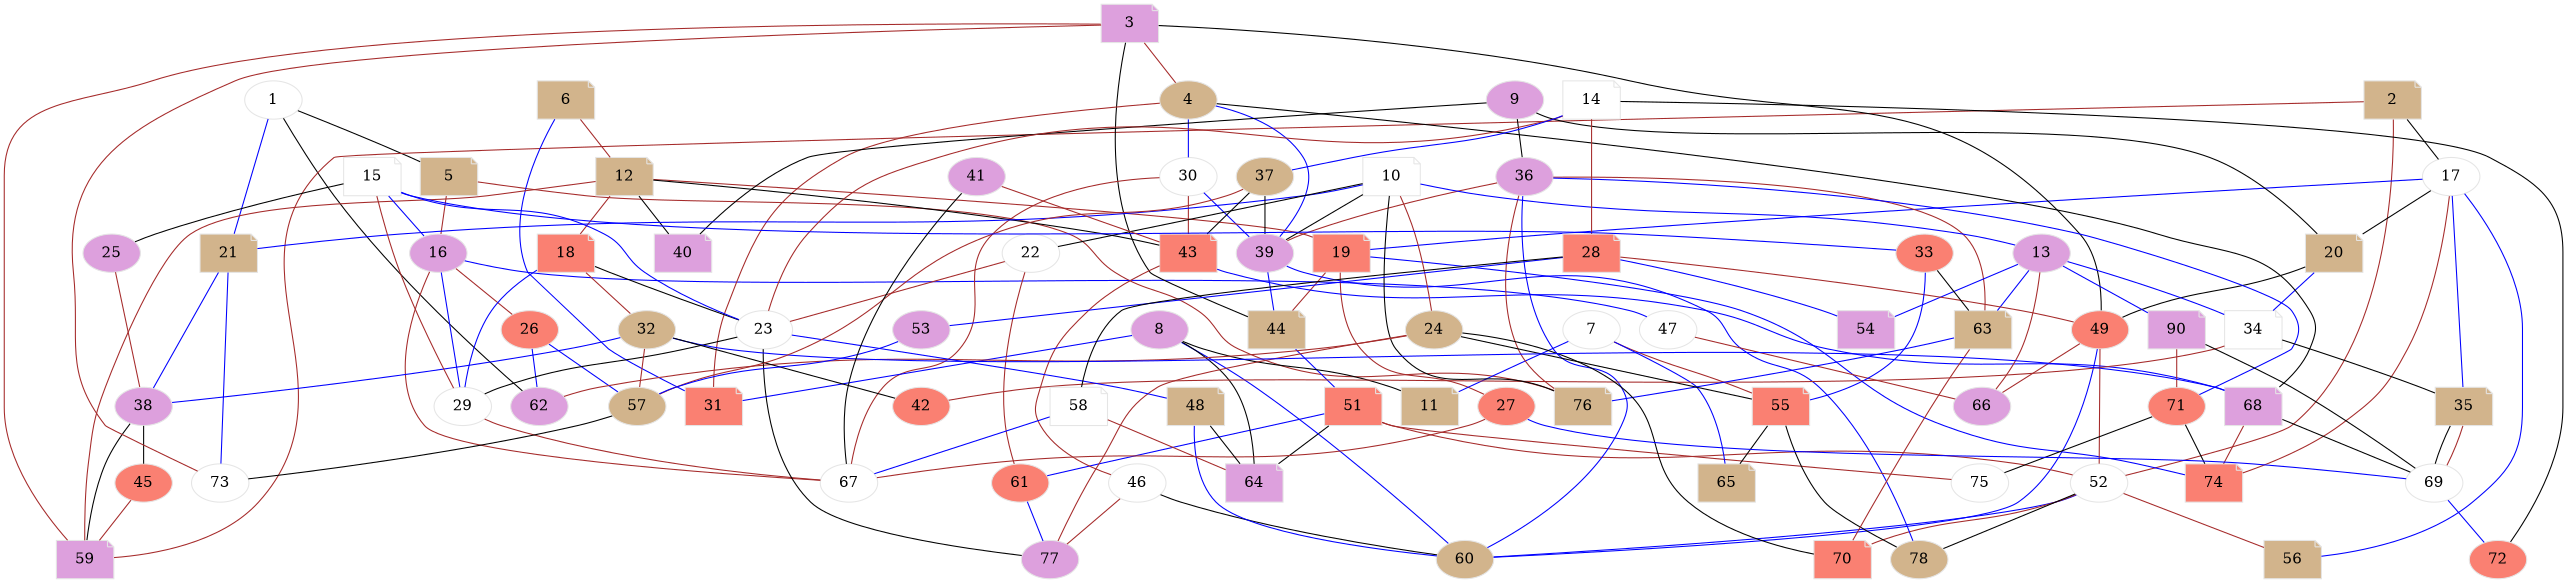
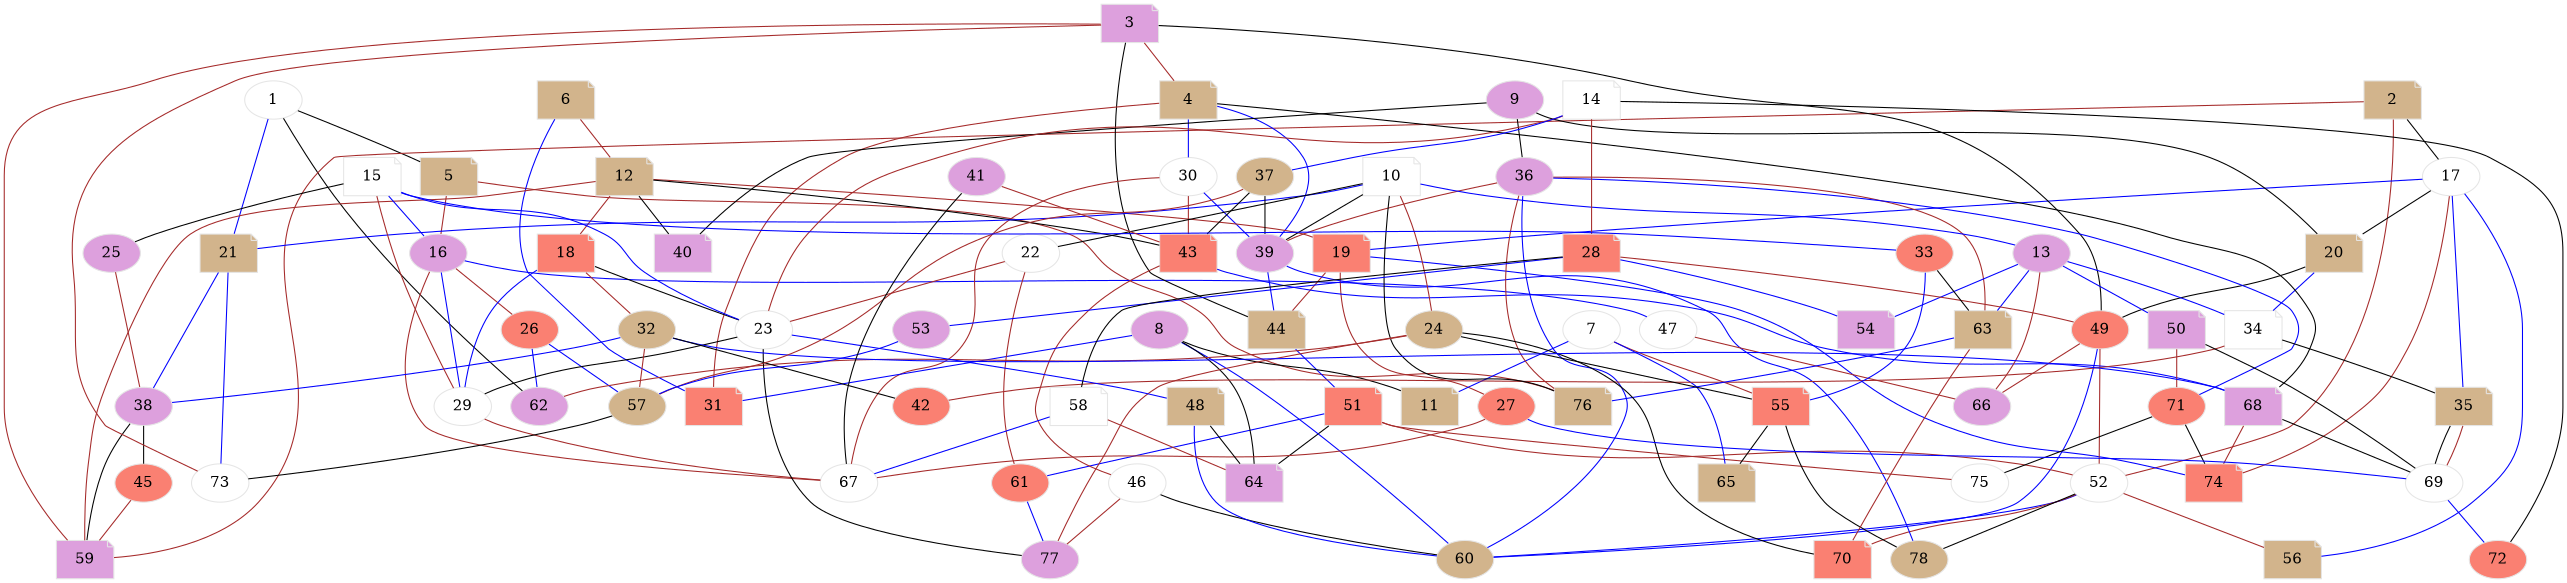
node "4": shape ellipse -> note
node "90": label "90" -> "50"
